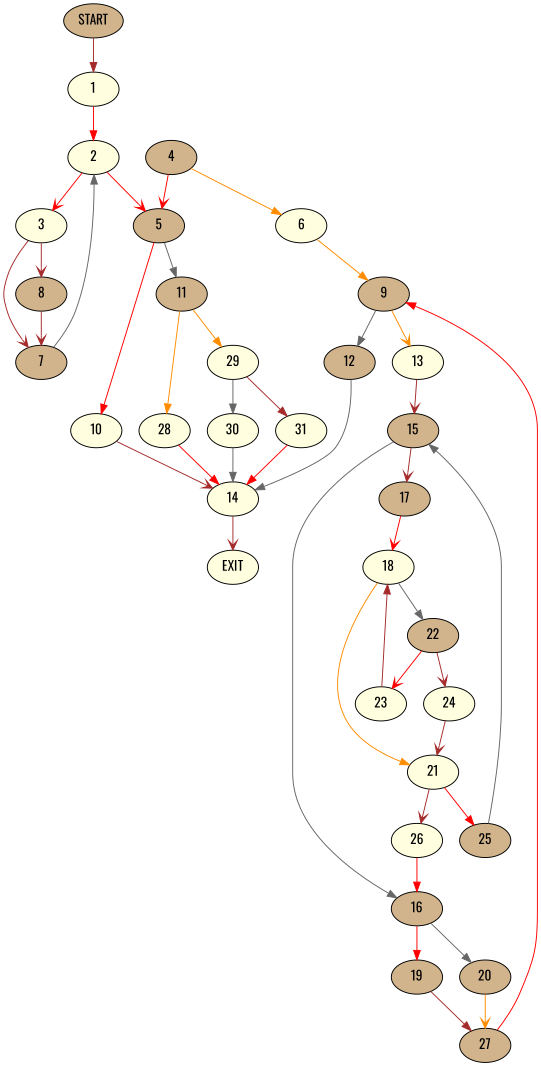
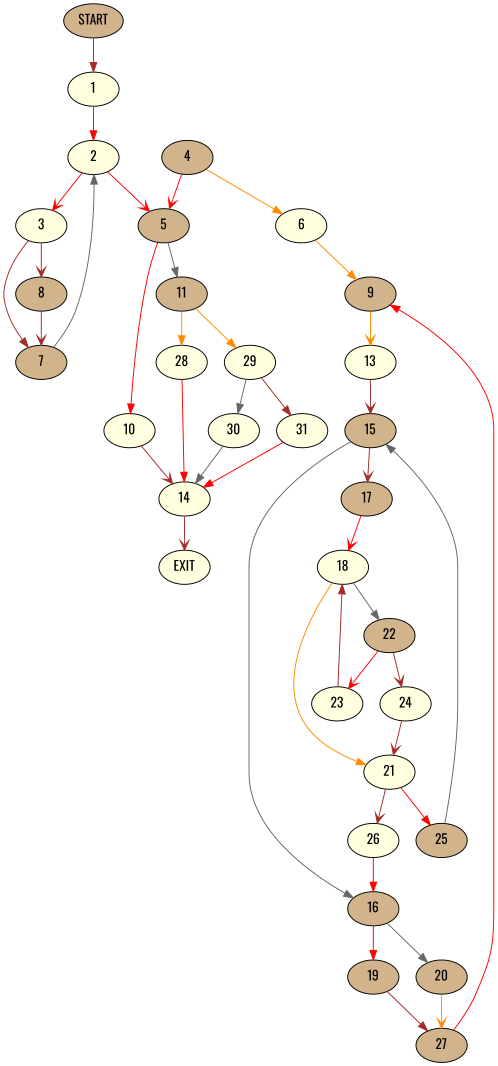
edge "3" -> "7": arrowhead vee -> normal
node "12": removed
